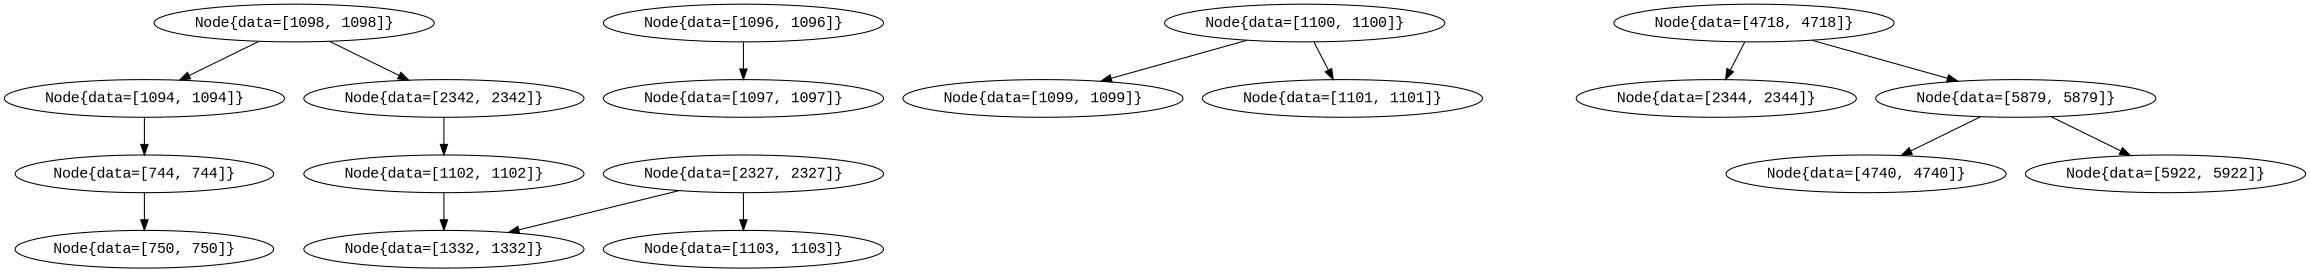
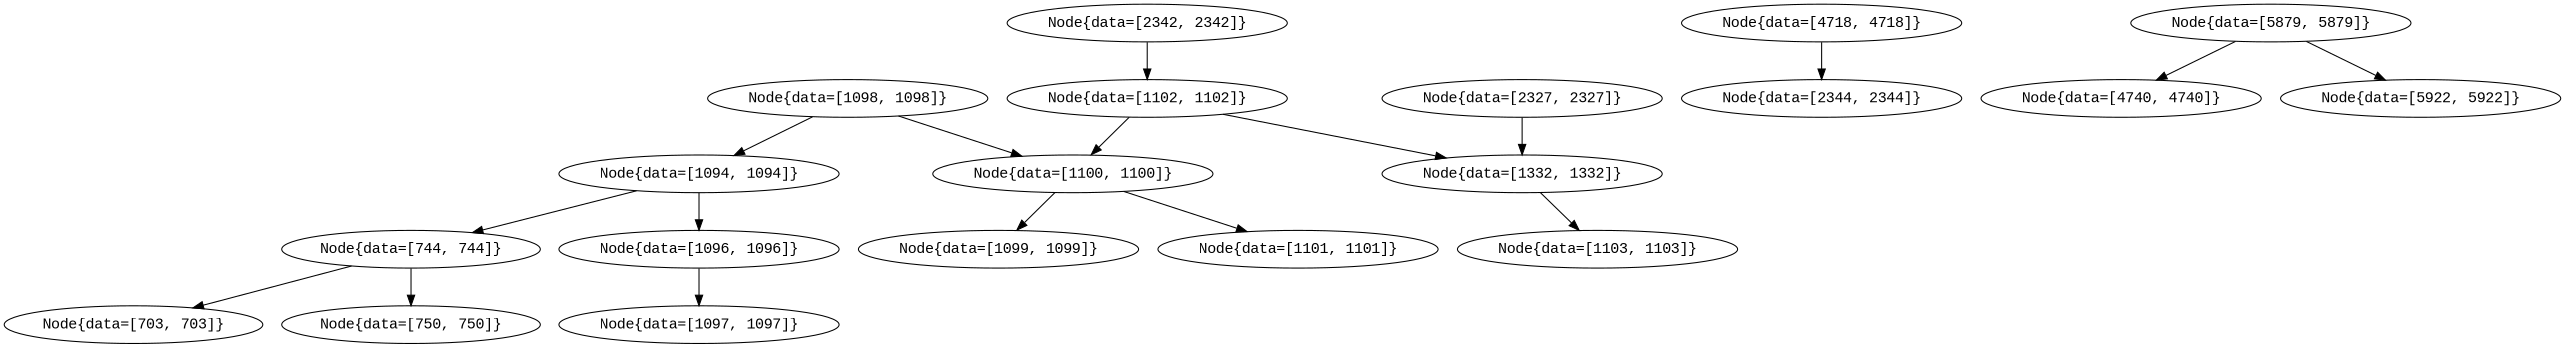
edge "Node{data=[1098, 1098]}" -> "Node{data=[2342, 2342]}": now "Node{data=[1098, 1098]}" -> "Node{data=[1100, 1100]}"
edge "Node{data=[4718, 4718]}" -> "Node{data=[5879, 5879]}": removed
edge "Node{data=[1102, 1102]}" -> "Node{data=[1100, 1100]}": added
edge "Node{data=[1094, 1094]}" -> "Node{data=[1096, 1096]}": added
edge "Node{data=[2327, 2327]}" -> "Node{data=[1103, 1103]}": now "Node{data=[1332, 1332]}" -> "Node{data=[1103, 1103]}"
node "Node{data=[703, 703]}": added
